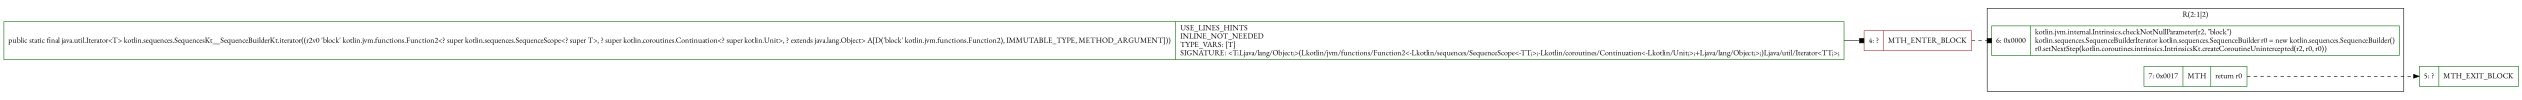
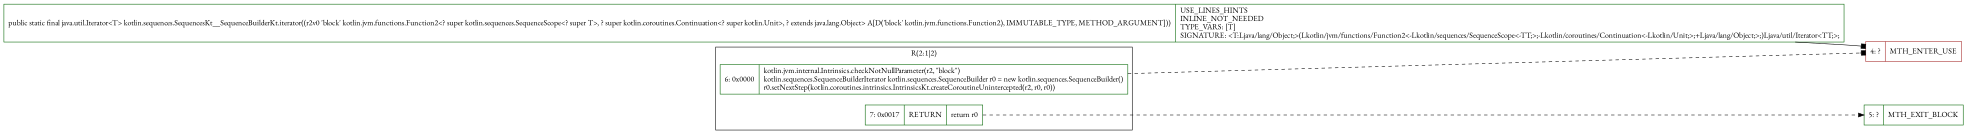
node "4: ?": text "MTH_ENTER_BLOCK" -> "MTH_ENTER_USE"
edge "4: ?" -> "6: 0x0000": reversed
node "7: 0x0017": text "MTH" -> "RETURN"
